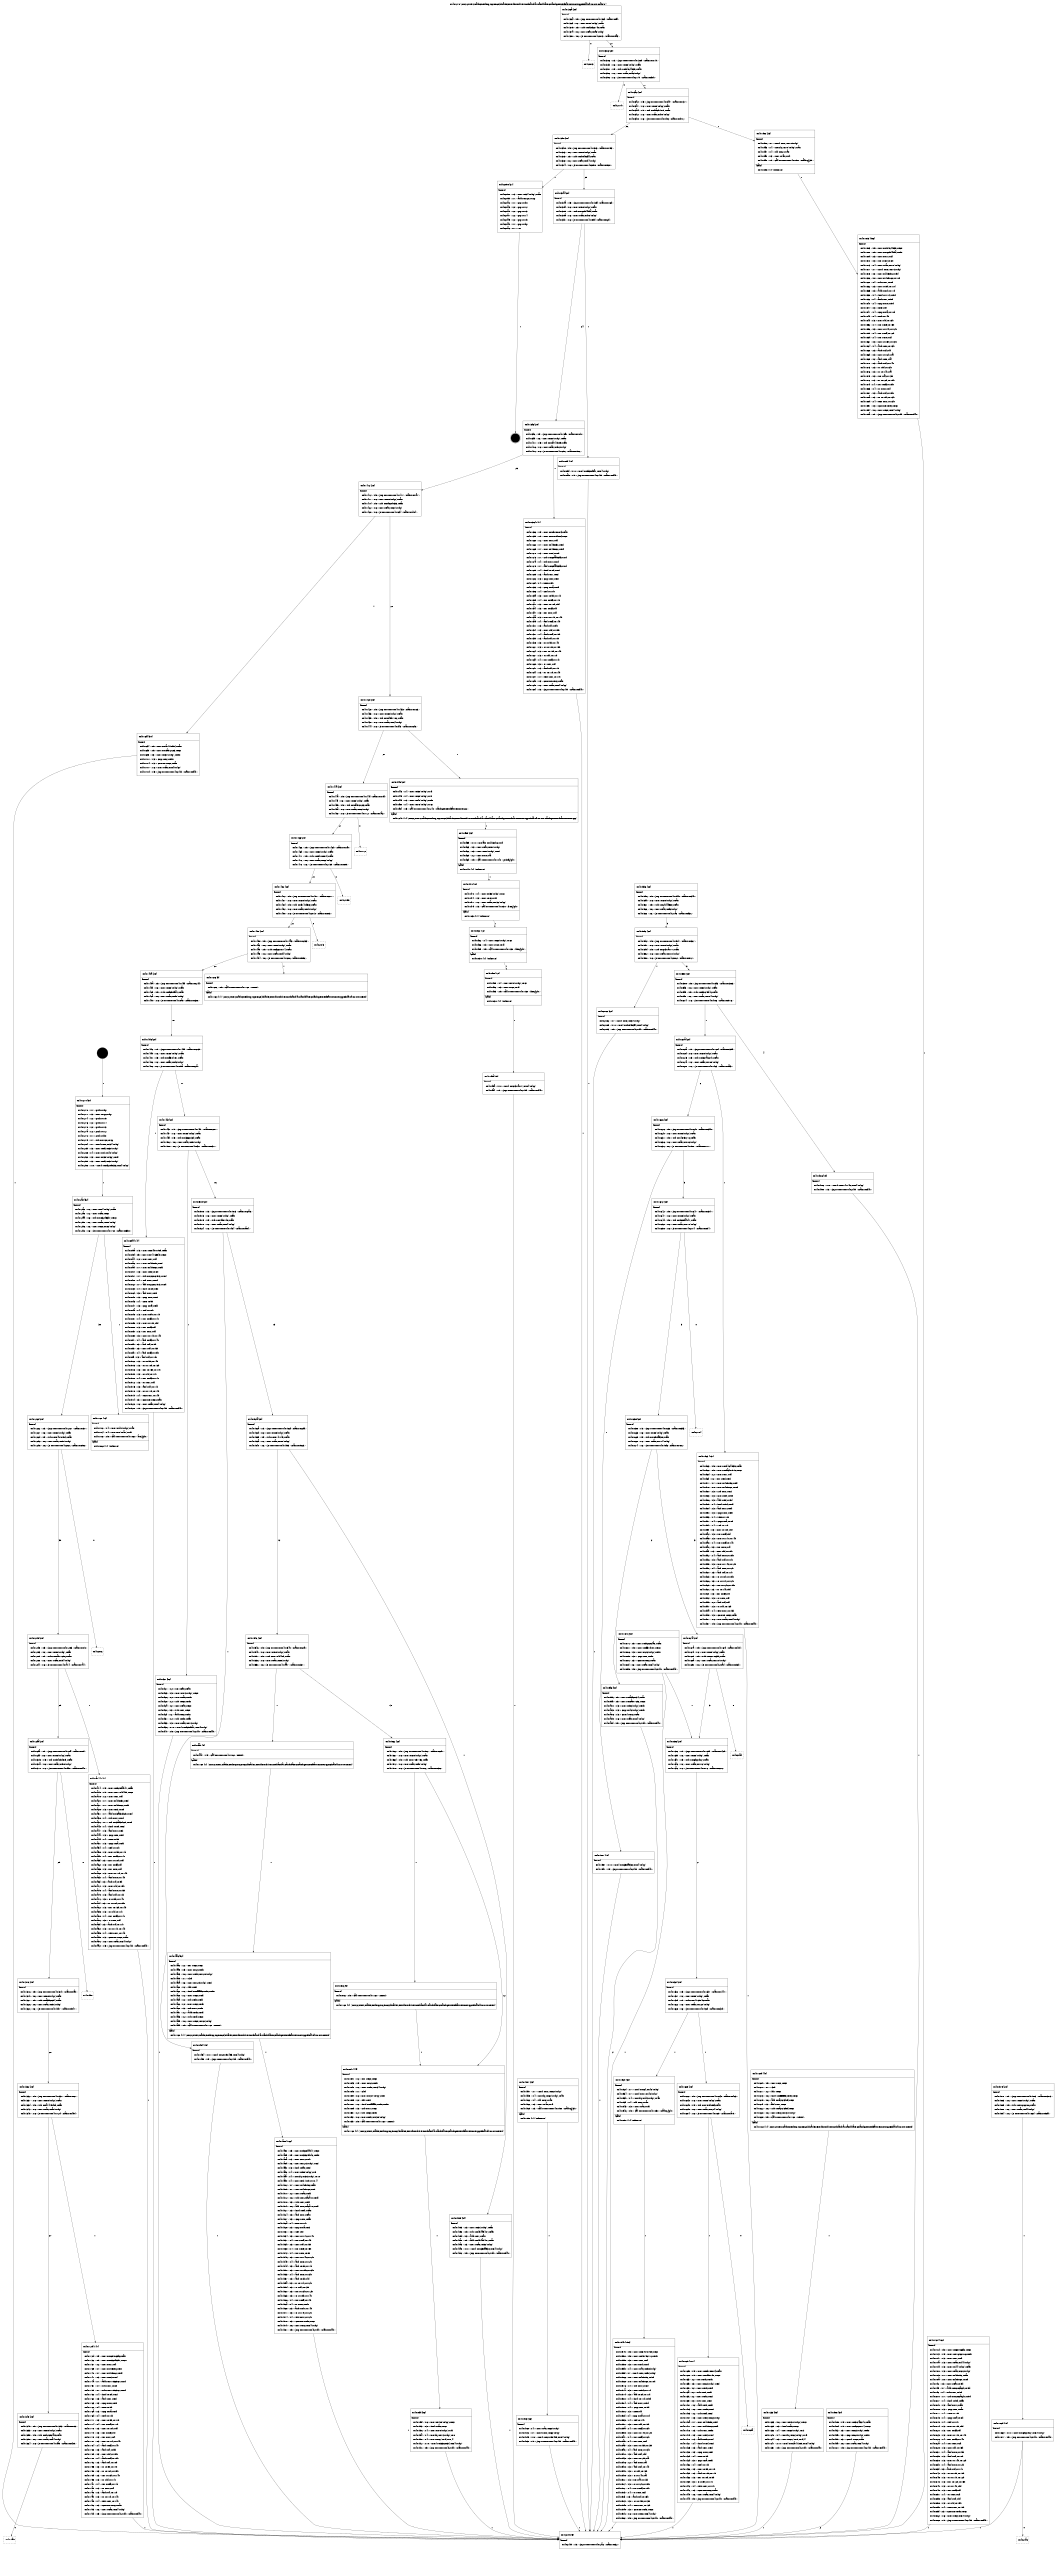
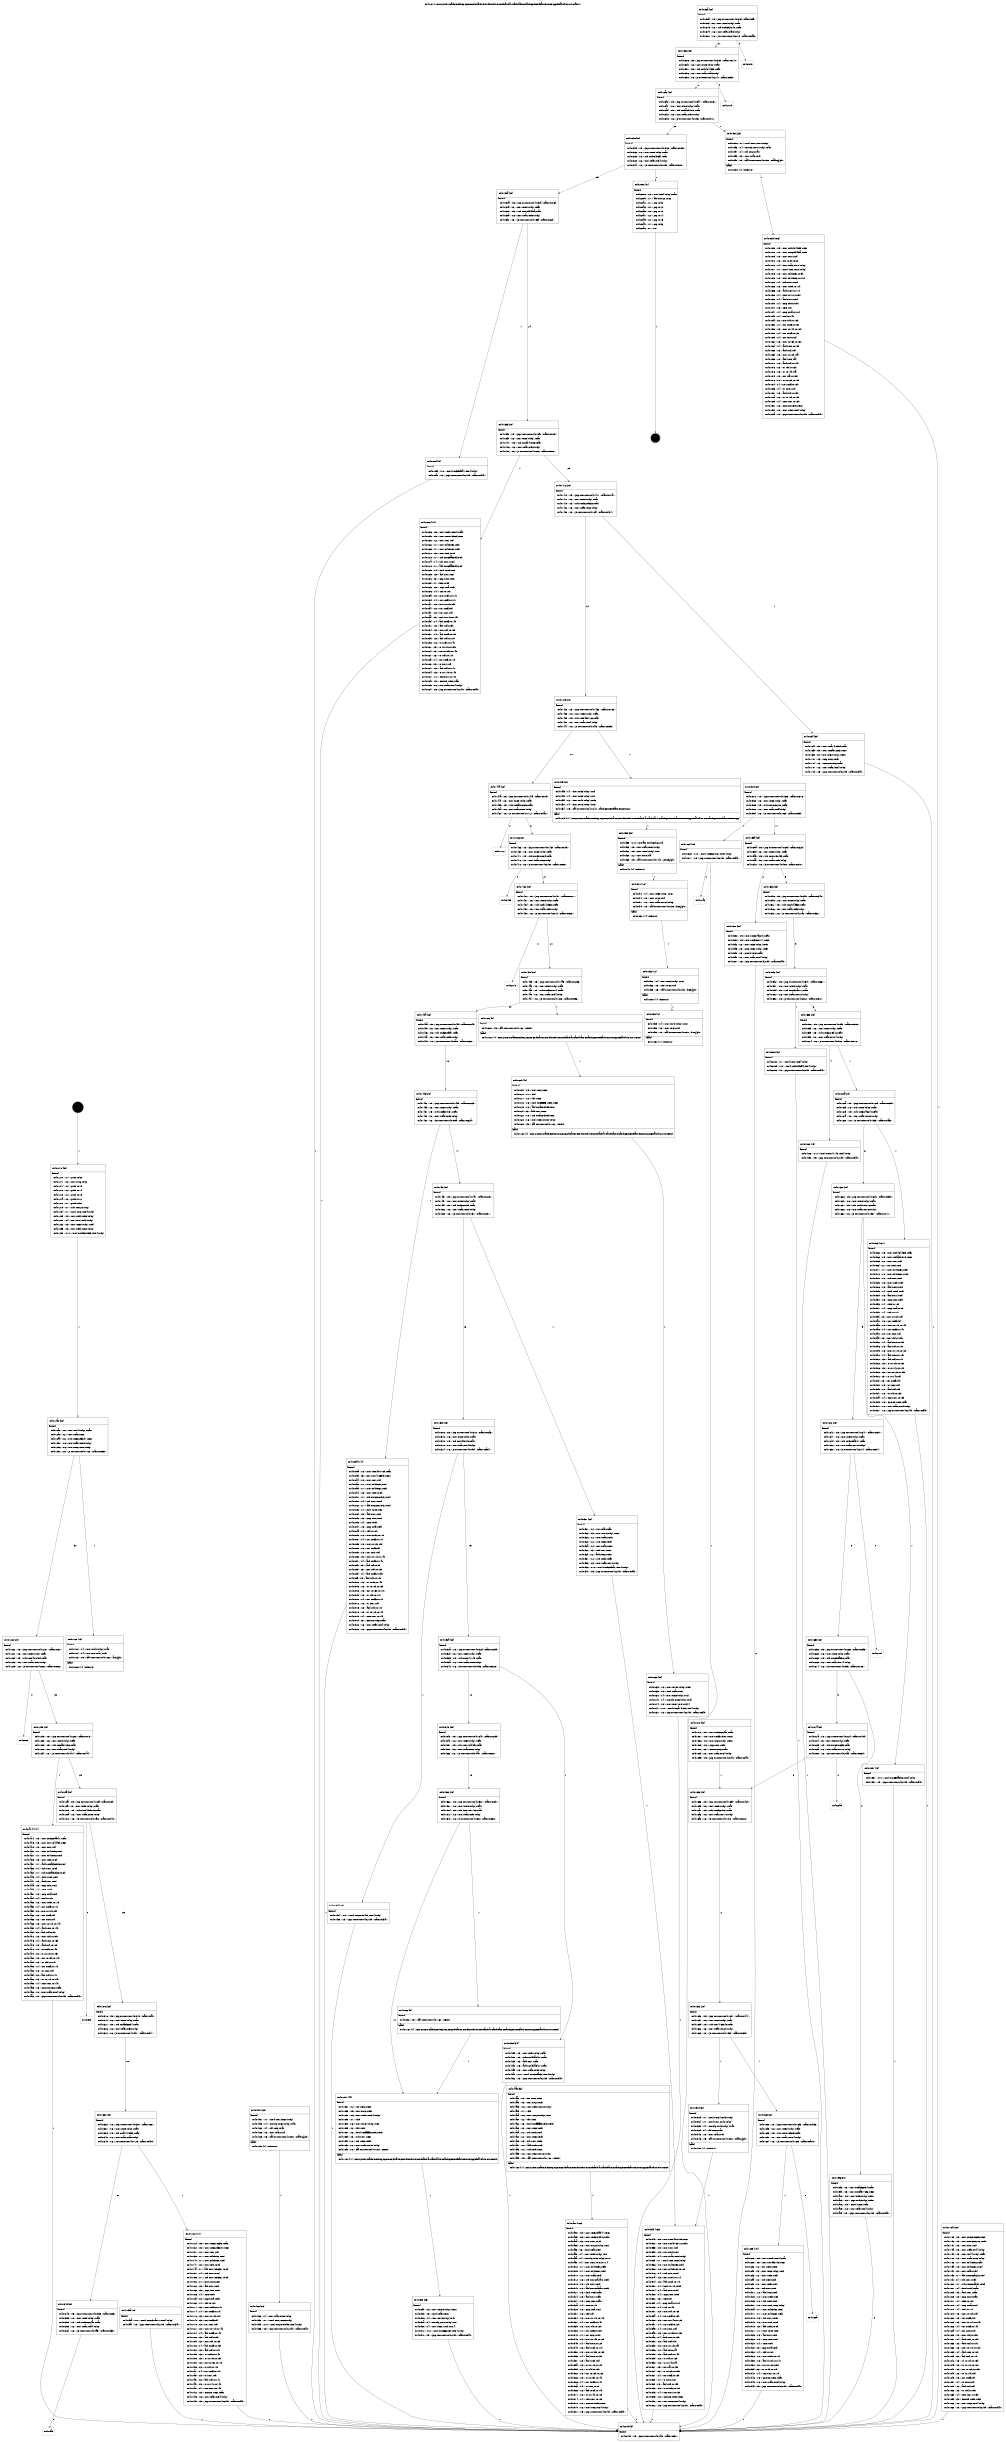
node "0x40159a [28]": added
edge "0x401f8e [12]" -> "0x401f9a [15]": removed, label "1"
edge "0x401c06 [5]" -> "0x401c0b [40]": added, label "1"
node "0x401aa7 [5]": removed
edge "0x40187c [30]" -> "0x4021bb [5]": removed, label "1"
edge "0x401f21 [36]" -> "0x4021bb [5]": now "0x401f21 [36]" -> "0x40194b [156]"
